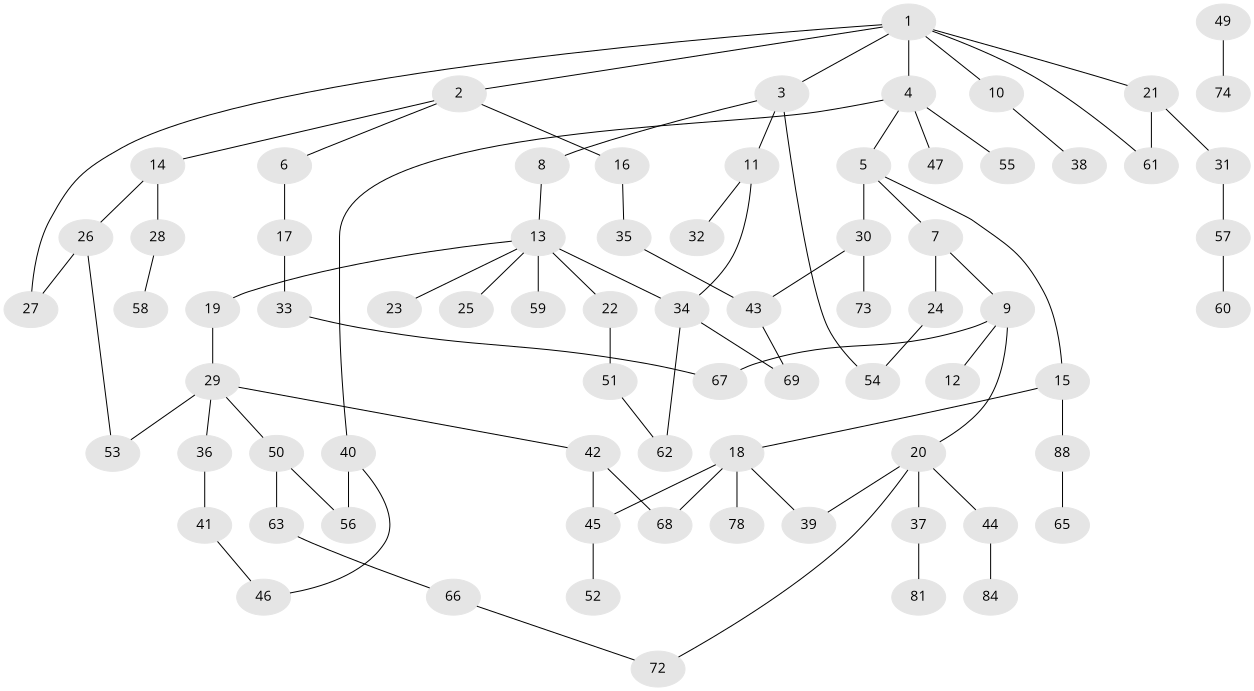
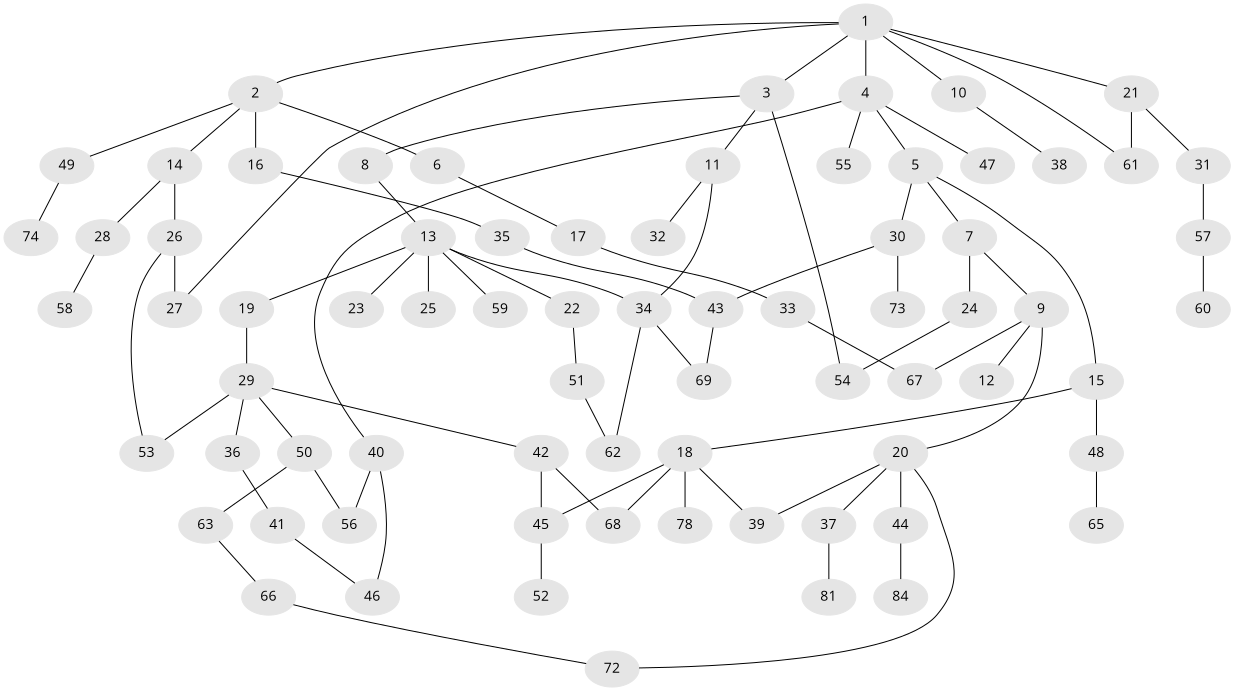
edge "2" -- "49": added
node "88": label "88" -> "48"
